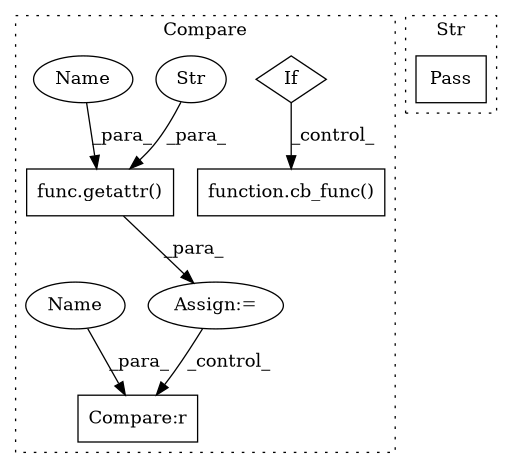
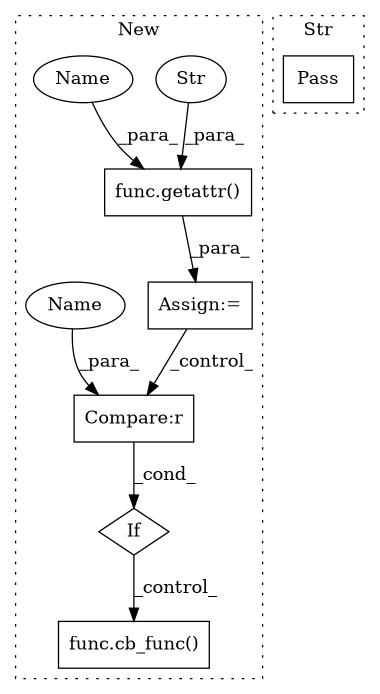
cluster "Compare": label "Compare" -> "New"
node "function.cb_func()": label "function.cb_func()" -> "func.cb_func()"
node "Assign:=": shape ellipse -> box
edge "Compare:r" -> "If": added, label "_cond_"
